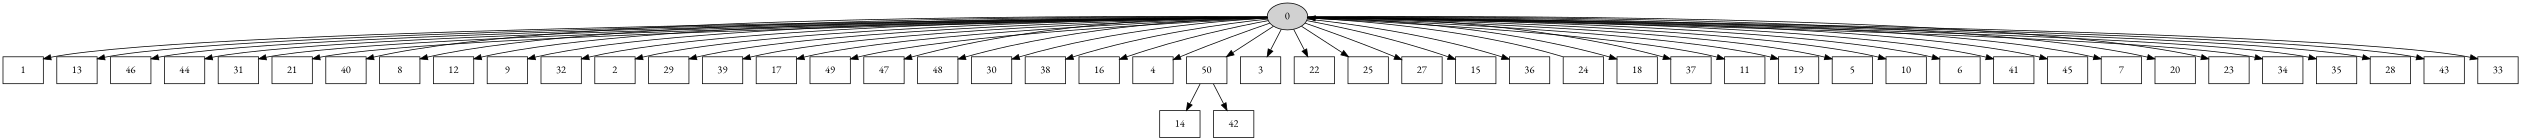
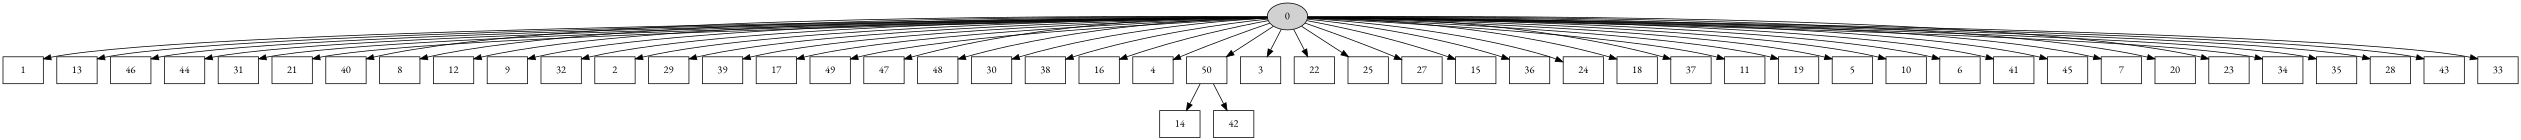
edge "24" -> "0": reversed
